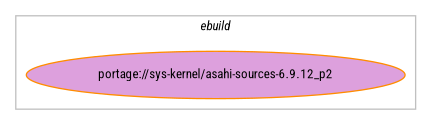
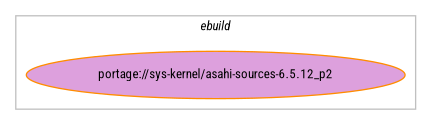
node "portage://sys-kernel/asahi-sources-6.9.12_p2": label "portage://sys-kernel/asahi-sources-6.9.12_p2" -> "portage://sys-kernel/asahi-sources-6.5.12_p2"
